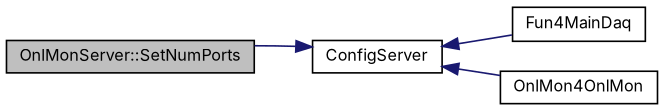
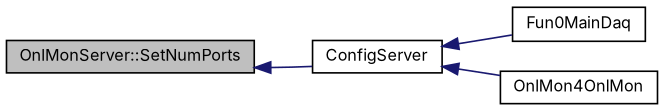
node "Fun4MainDaq": label "Fun4MainDaq" -> "Fun0MainDaq"
edge "OnlMonServer::SetNumPorts" -> "ConfigServer": reversed
